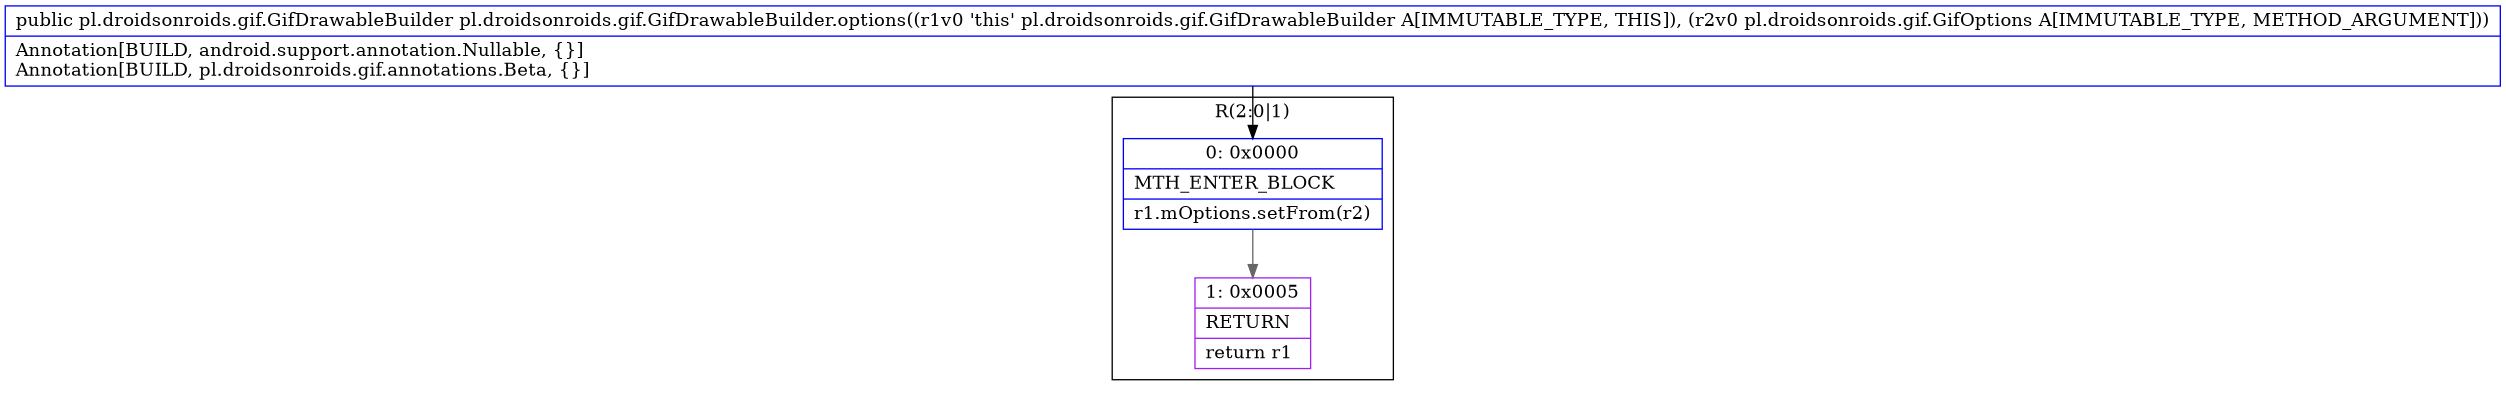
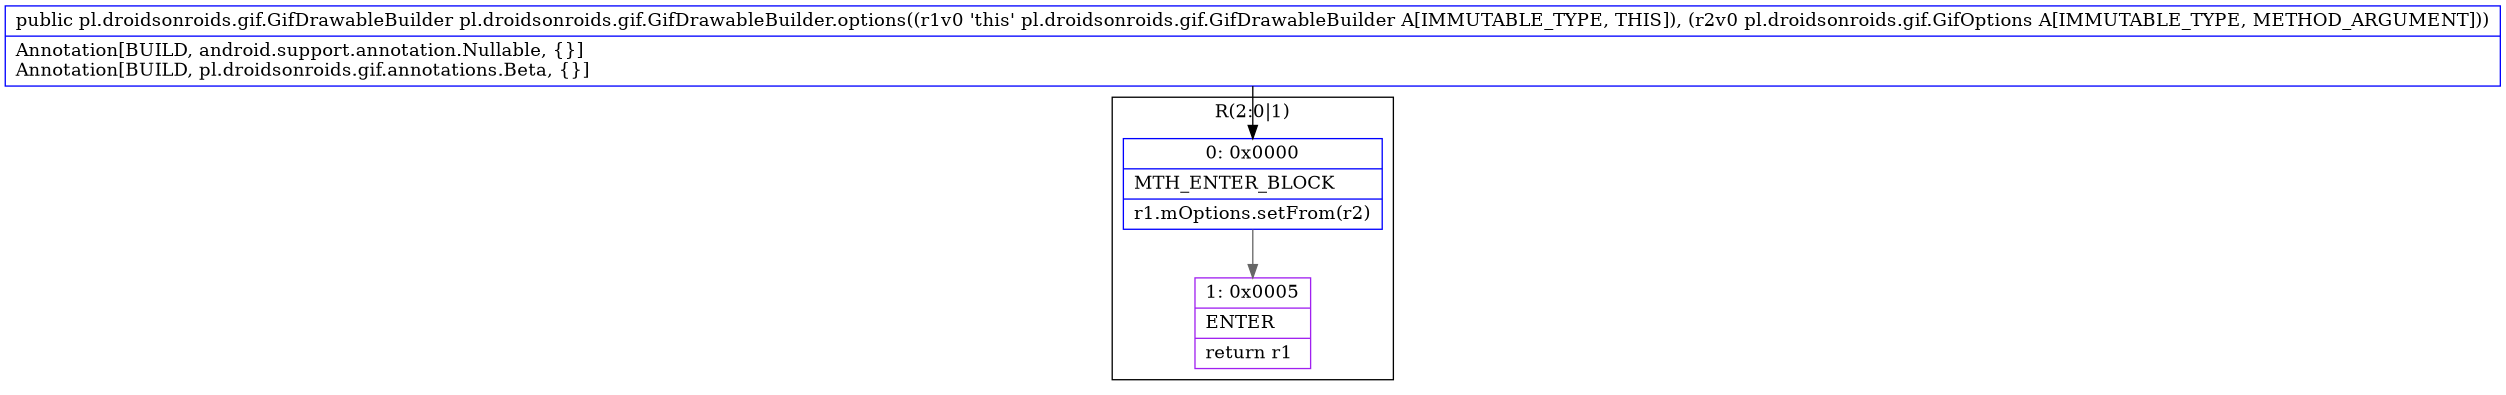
node "1: 0x0005": text "RETURN" -> "ENTER"
